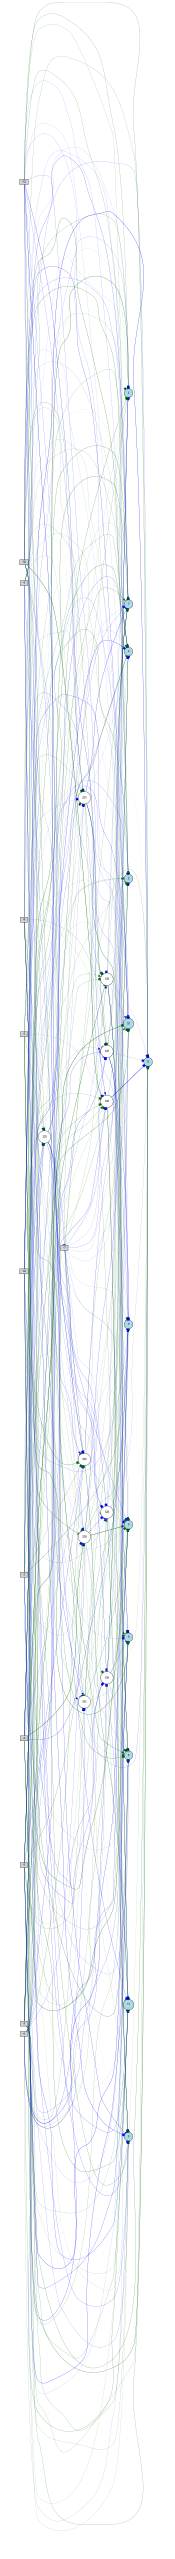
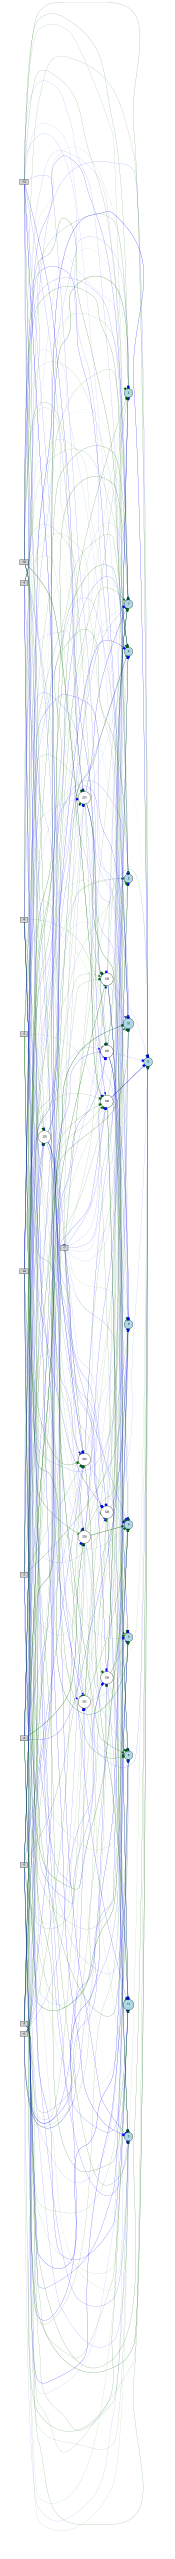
edge "-9" -> "1": color blue -> darkgreen
edge "328" -> "324": now "-8" -> "324"
